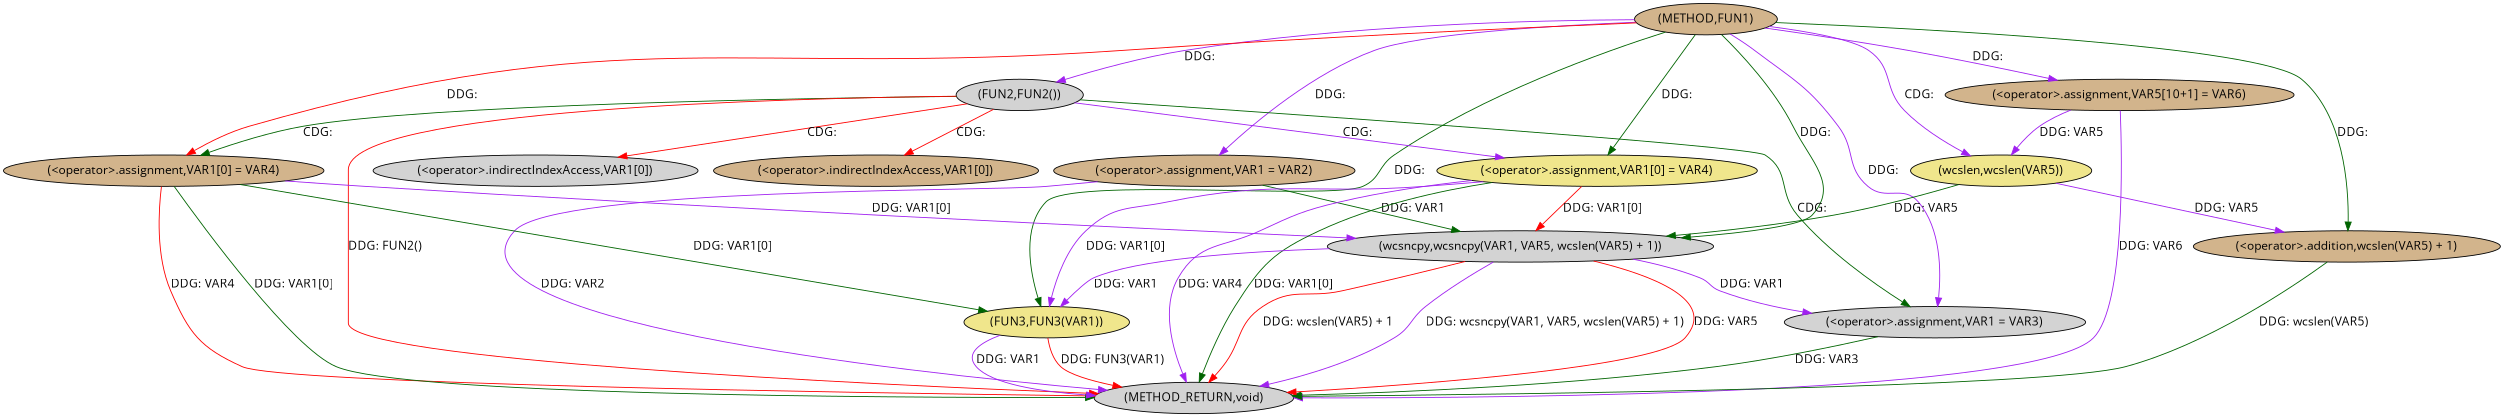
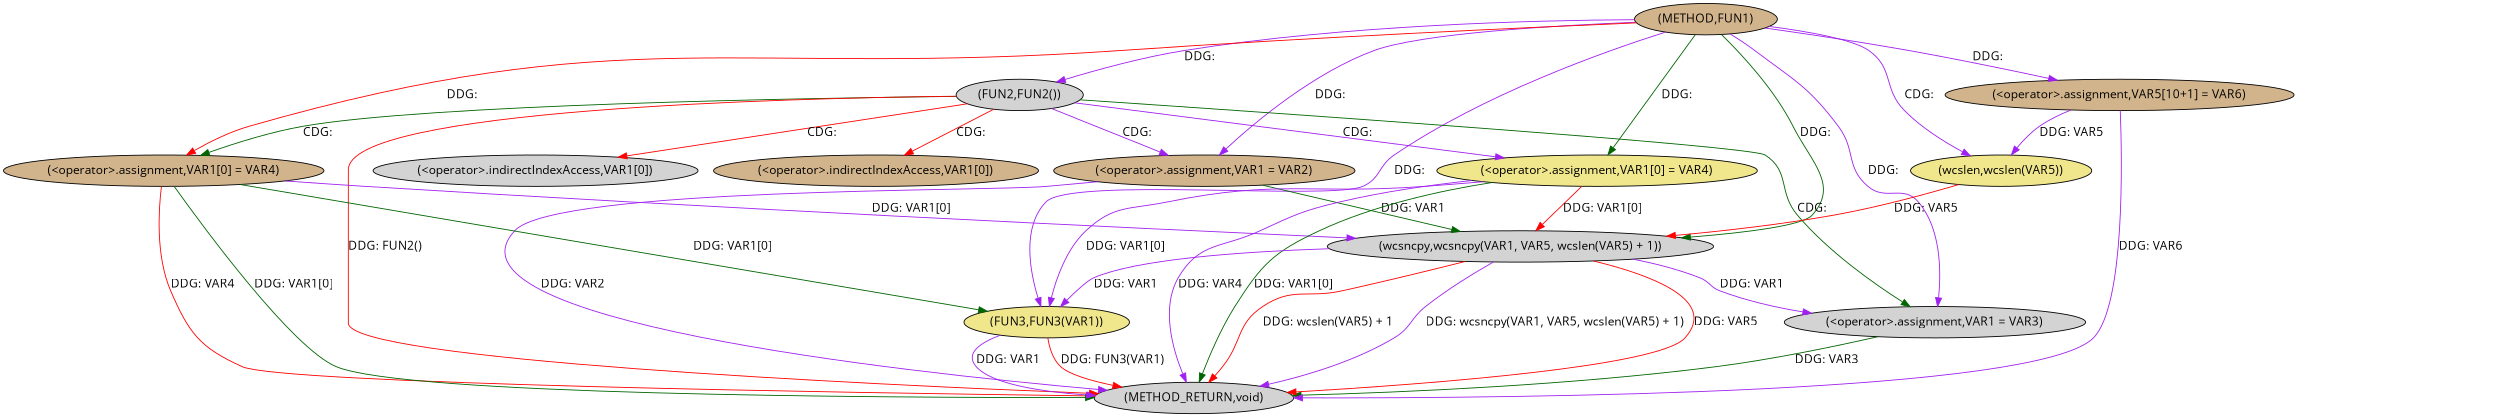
edge "(FUN2,FUN2())" -> "(<operator>.assignment,VAR1 = VAR2)": added, label "CDG:"
edge "(METHOD,FUN1)" -> "(FUN3,FUN3(VAR1))": color darkgreen -> purple
edge "(wcslen,wcslen(VAR5))" -> "(wcsncpy,wcsncpy(VAR1, VAR5, wcslen(VAR5) + 1))": color darkgreen -> red
node "(<operator>.addition,wcslen(VAR5) + 1)": removed
